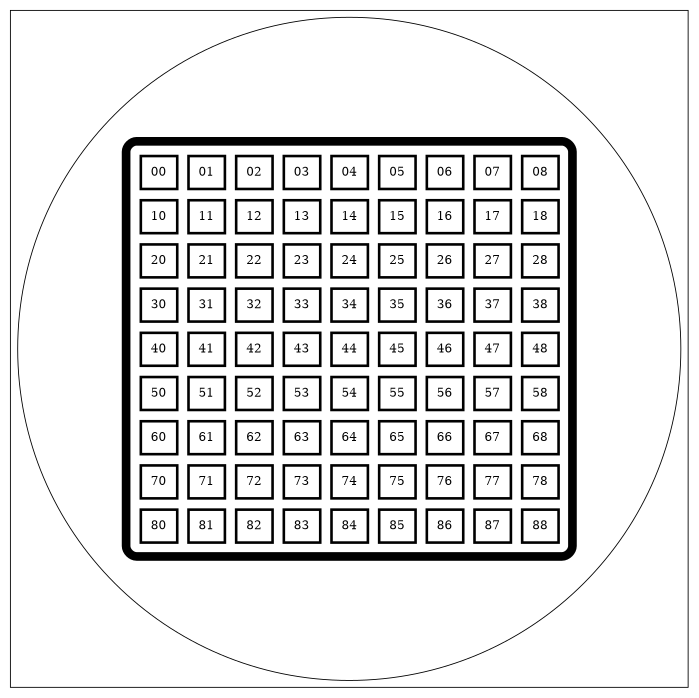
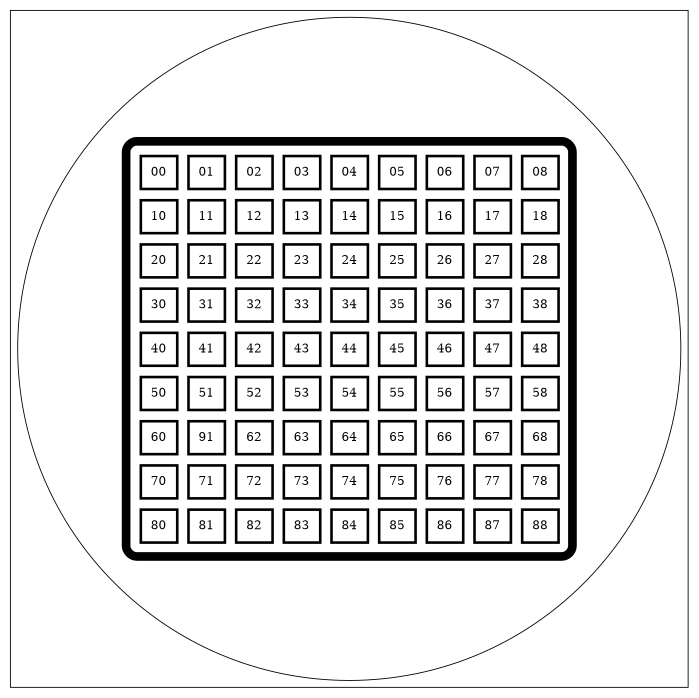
node "00": text "61" -> "91"
